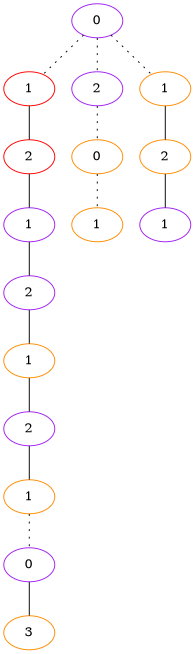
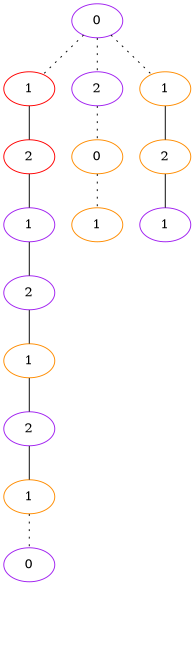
node "3": removed
